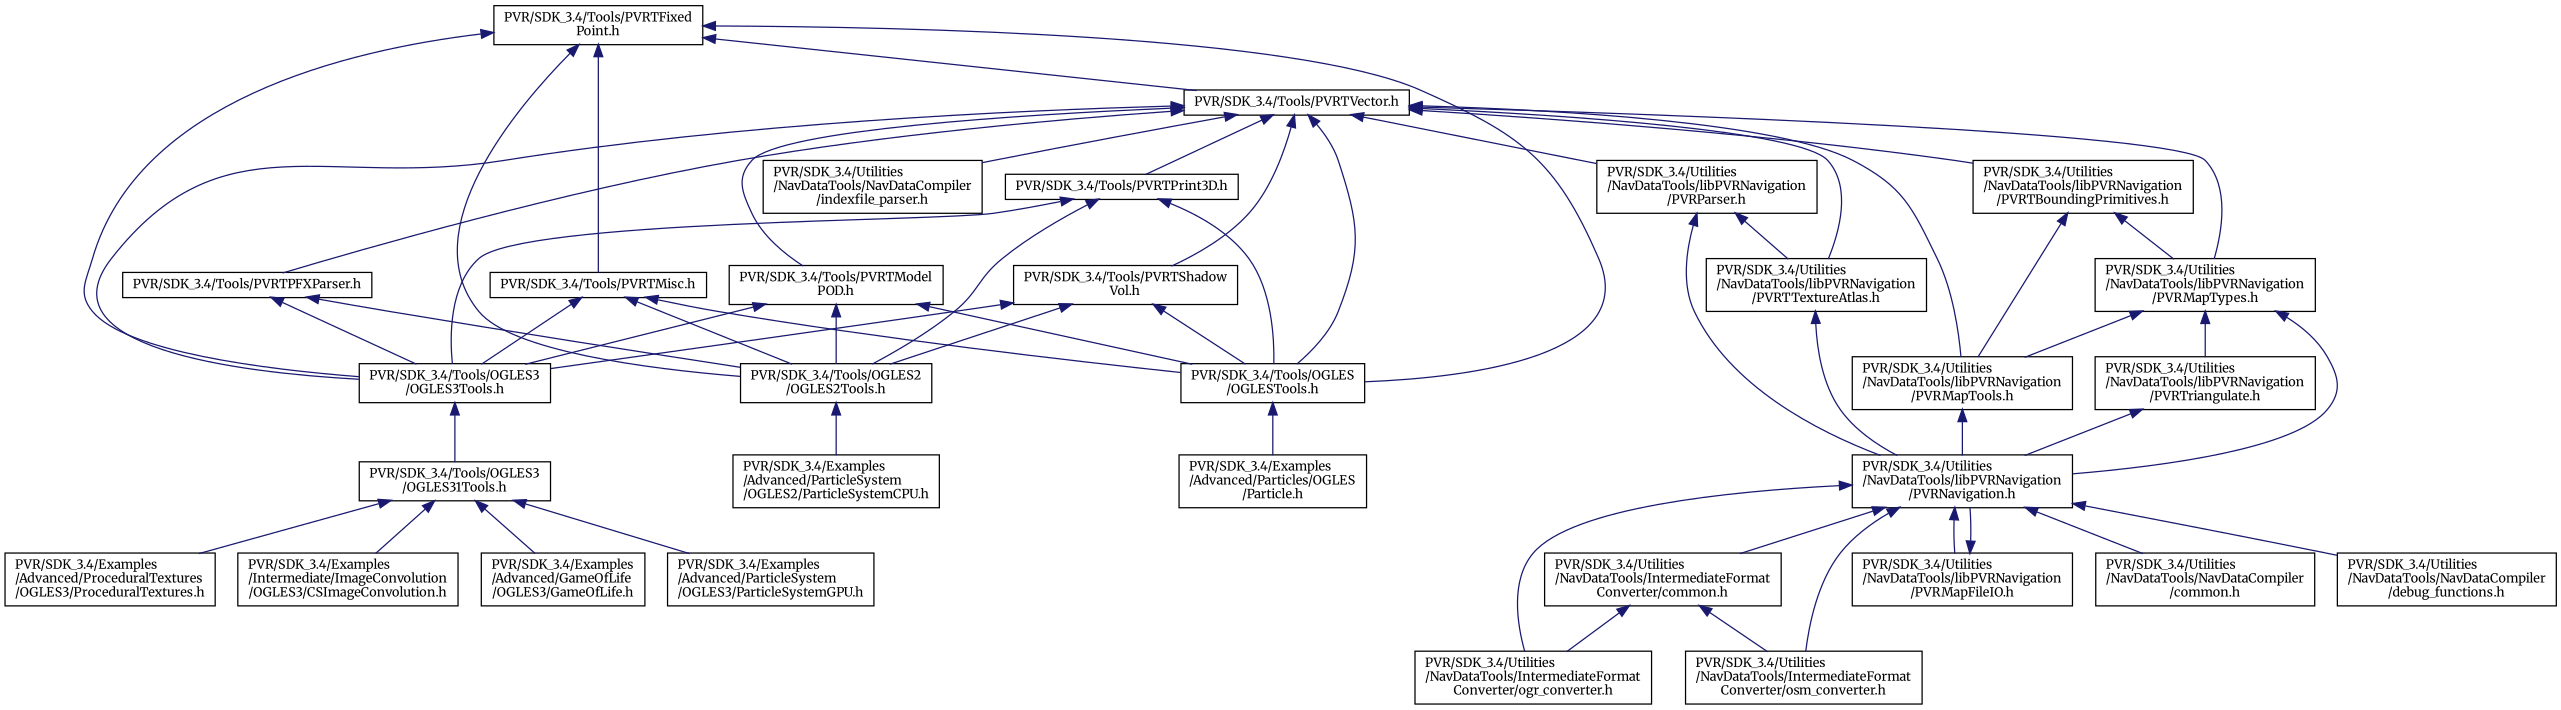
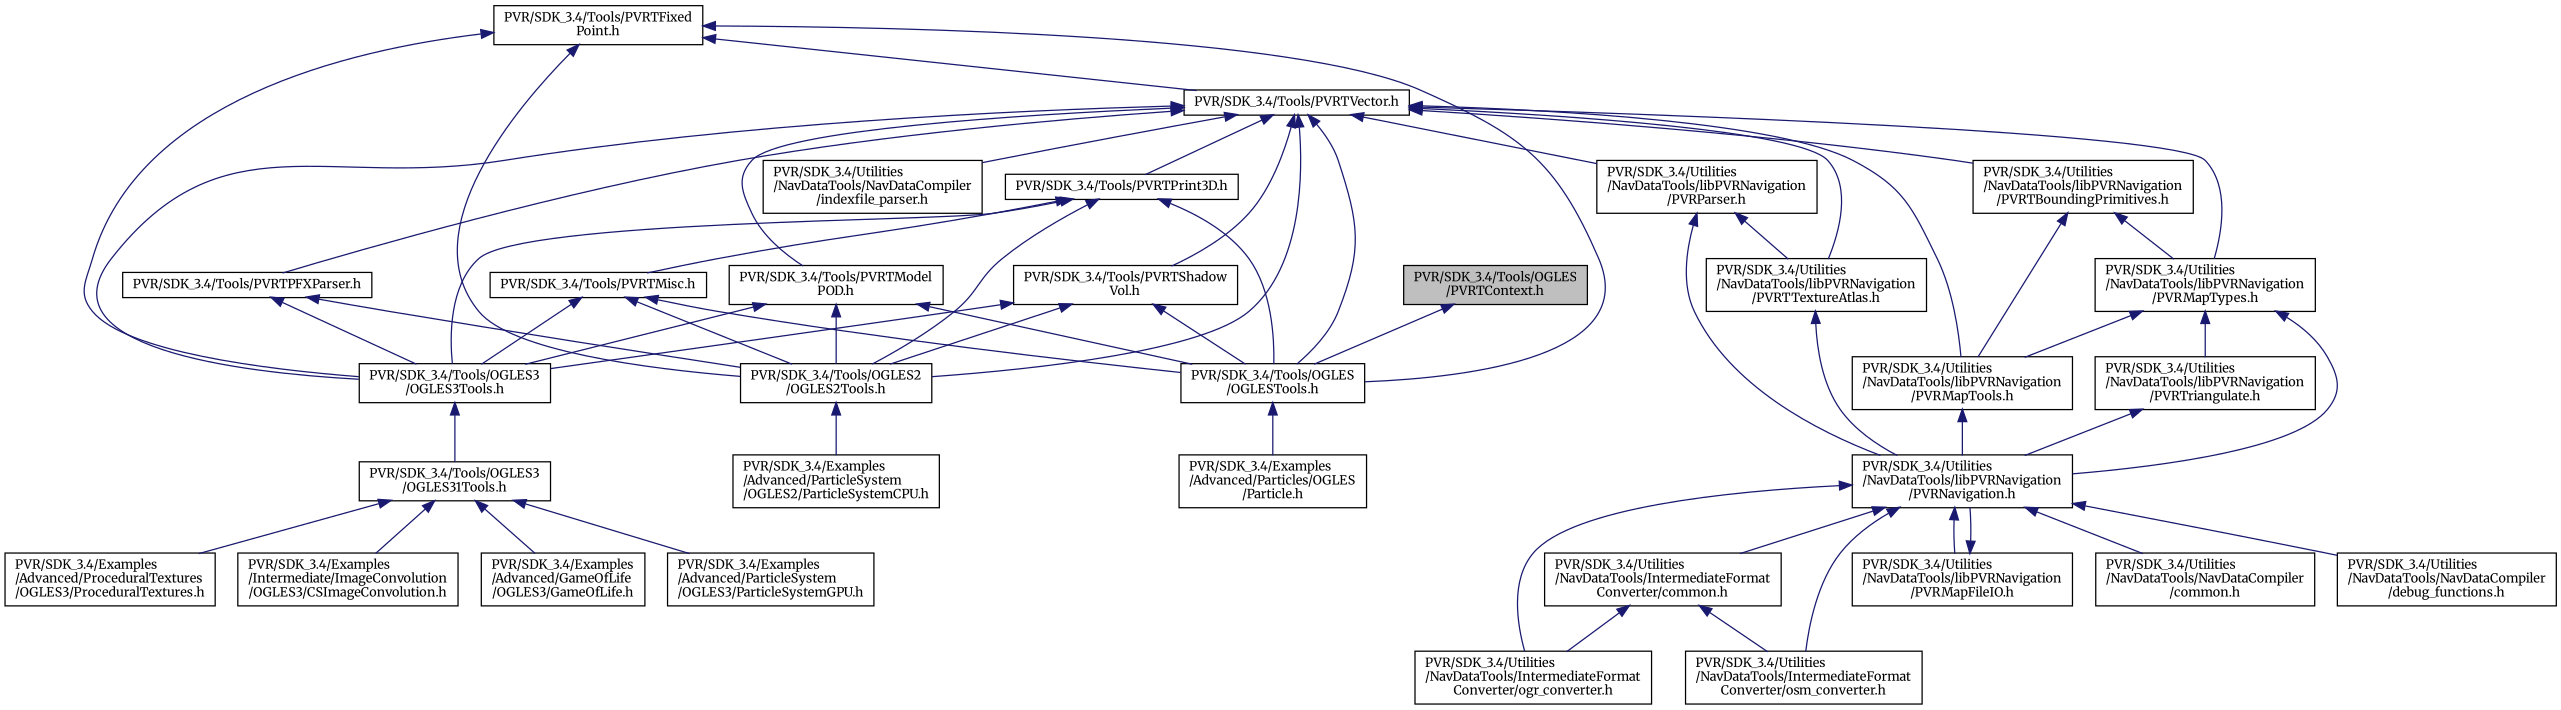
edge "PVR/SDK_3.4/Tools/PVRTMisc.h" -> "PVR/SDK_3.4/Tools/PVRTFixed Point.h": now "PVR/SDK_3.4/Tools/PVRTMisc.h" -> "PVR/SDK_3.4/Tools/PVRTPrint3D.h"
node "PVR/SDK_3.4/Tools/OGLES /PVRTContext.h": added
edge "PVR/SDK_3.4/Tools/OGLES2 /OGLES2Tools.h" -> "PVR/SDK_3.4/Tools/PVRTVector.h": added
